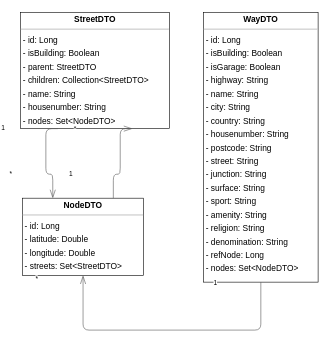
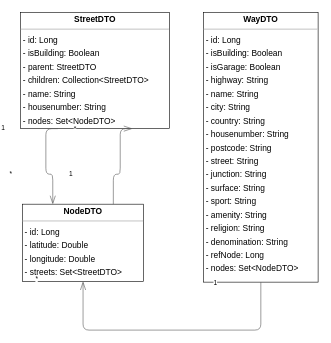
node "NodeDTO - id: Long - latitude: Double - longitude: Double - streets: Set<StreetDTO>": moved (83, 237) -> (83, 243)
